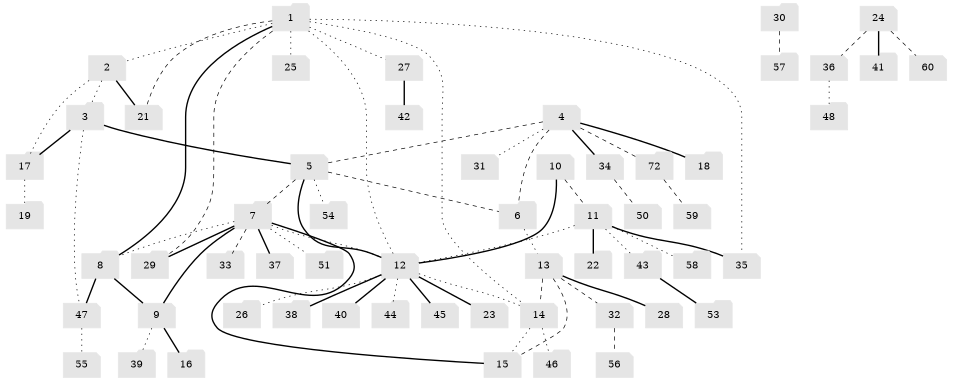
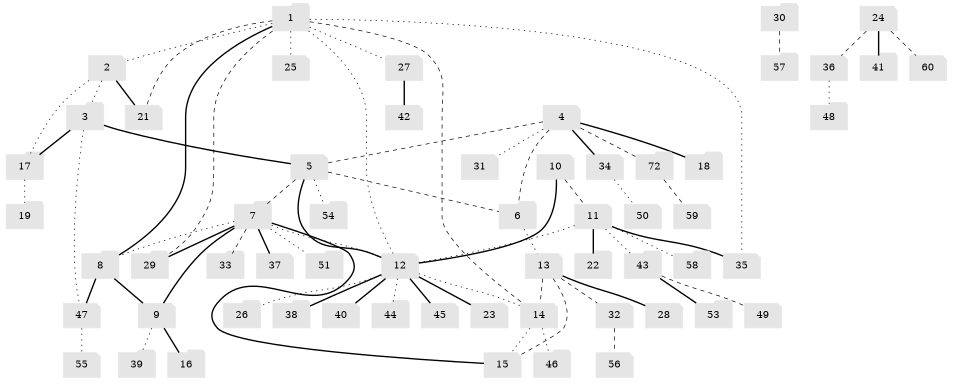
edge "1" -- "14": style dotted -> dashed
edge "34" -- "50": style dashed -> dotted
node "49": added
